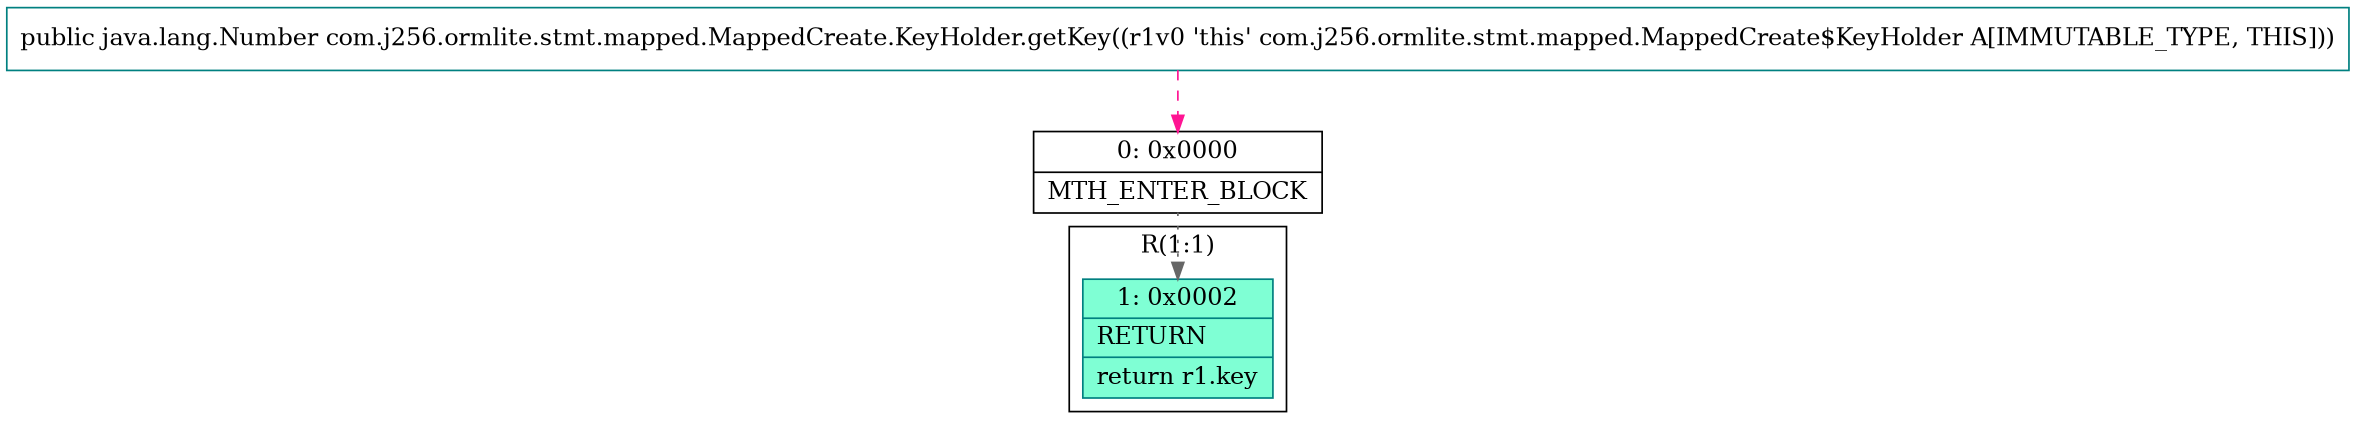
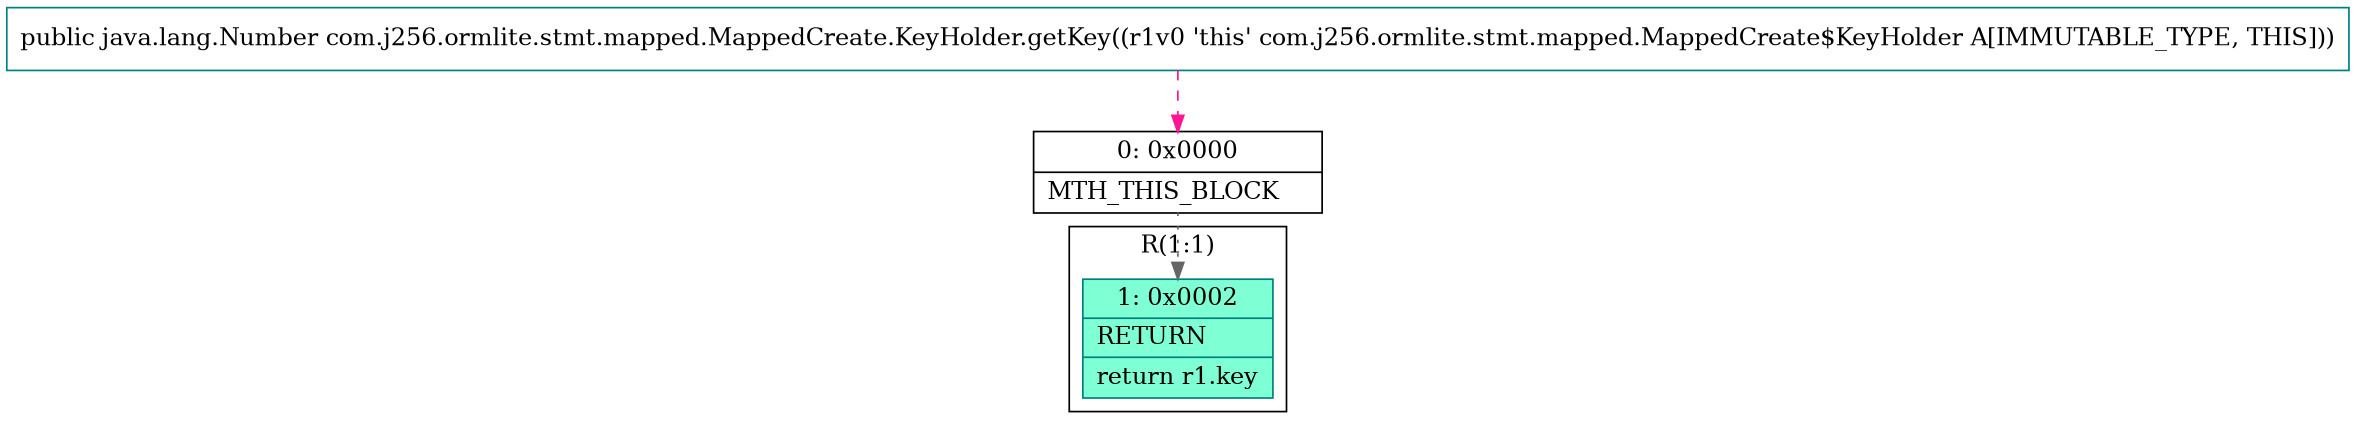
node "0: 0x0000": text "MTH_ENTER_BLOCK" -> "MTH_THIS_BLOCK"
